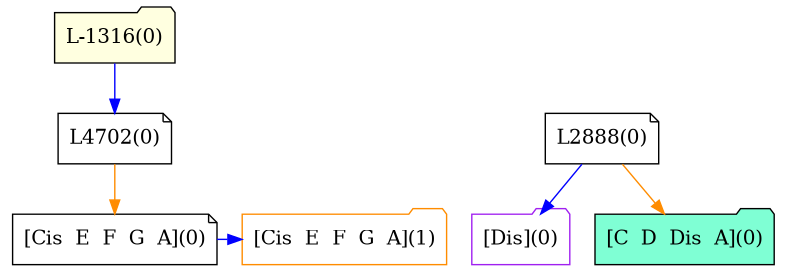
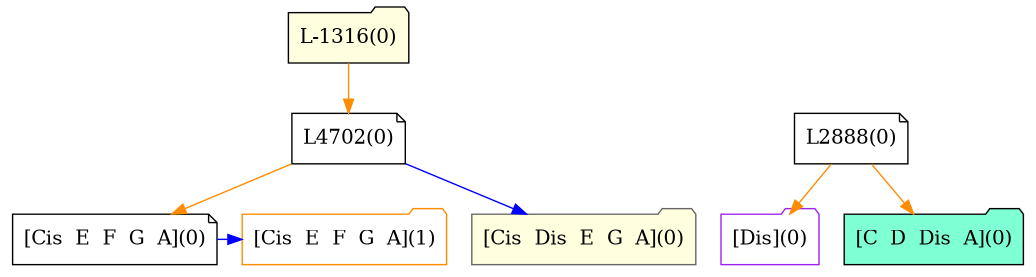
edge "L-1316(0)" -> "L4702(0)": color blue -> darkorange
edge "L2888(0)" -> "[Dis](0)": color blue -> darkorange
node "[Cis  Dis  E  G  A](0)": added
